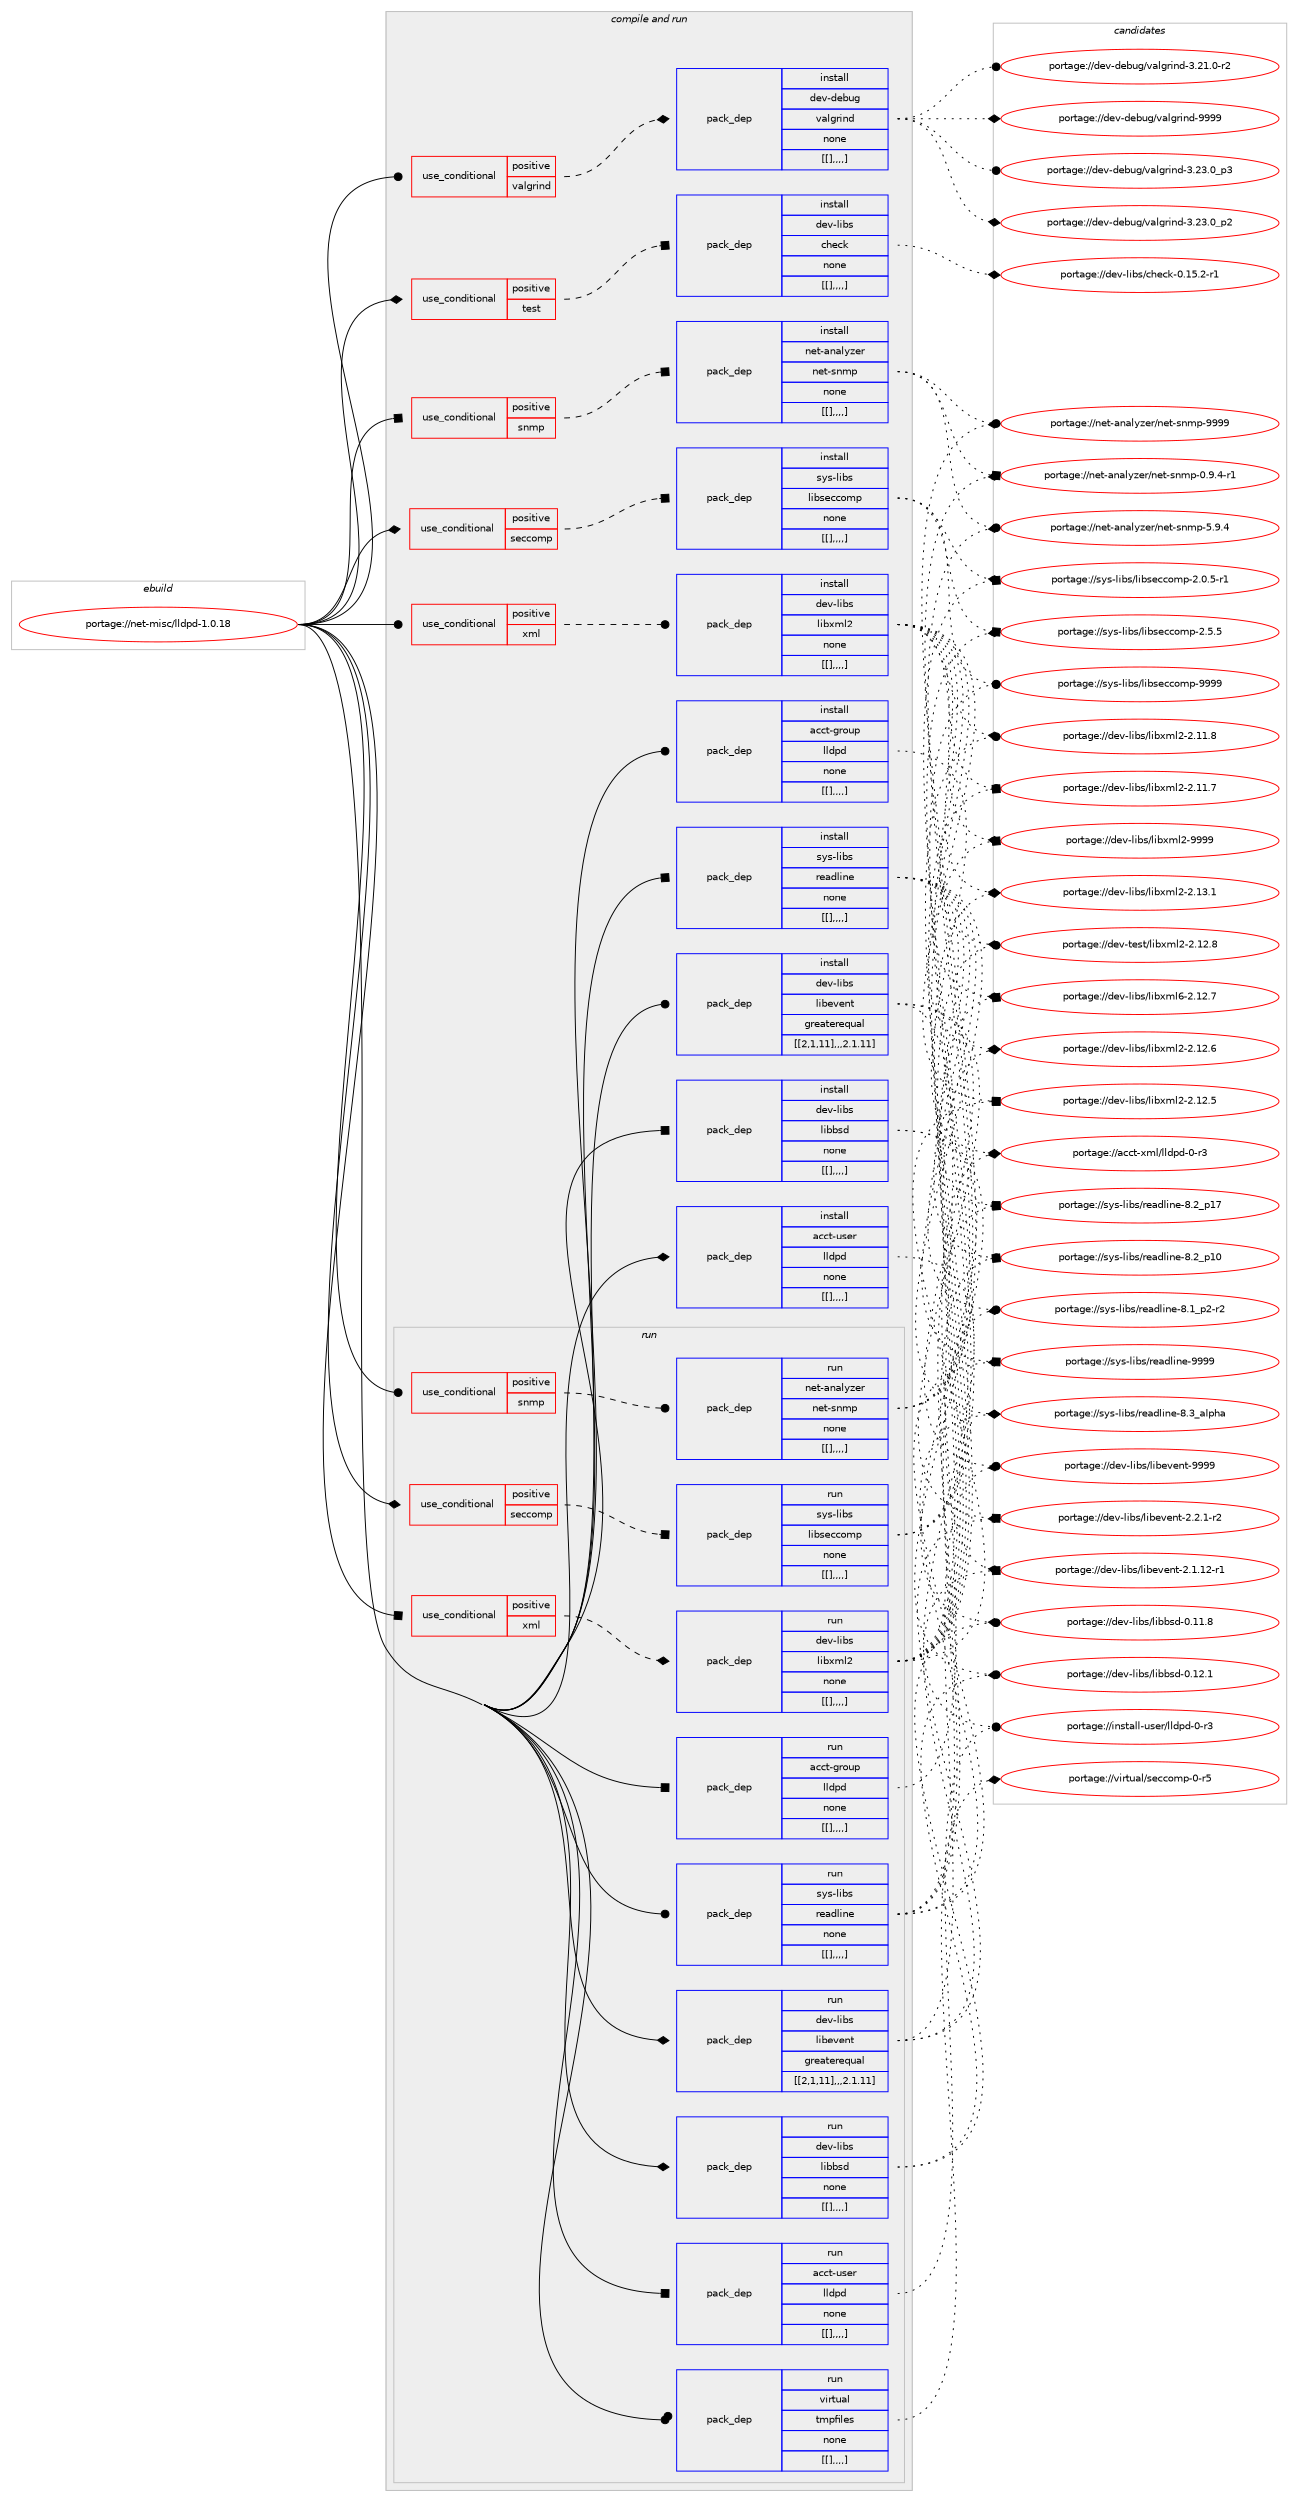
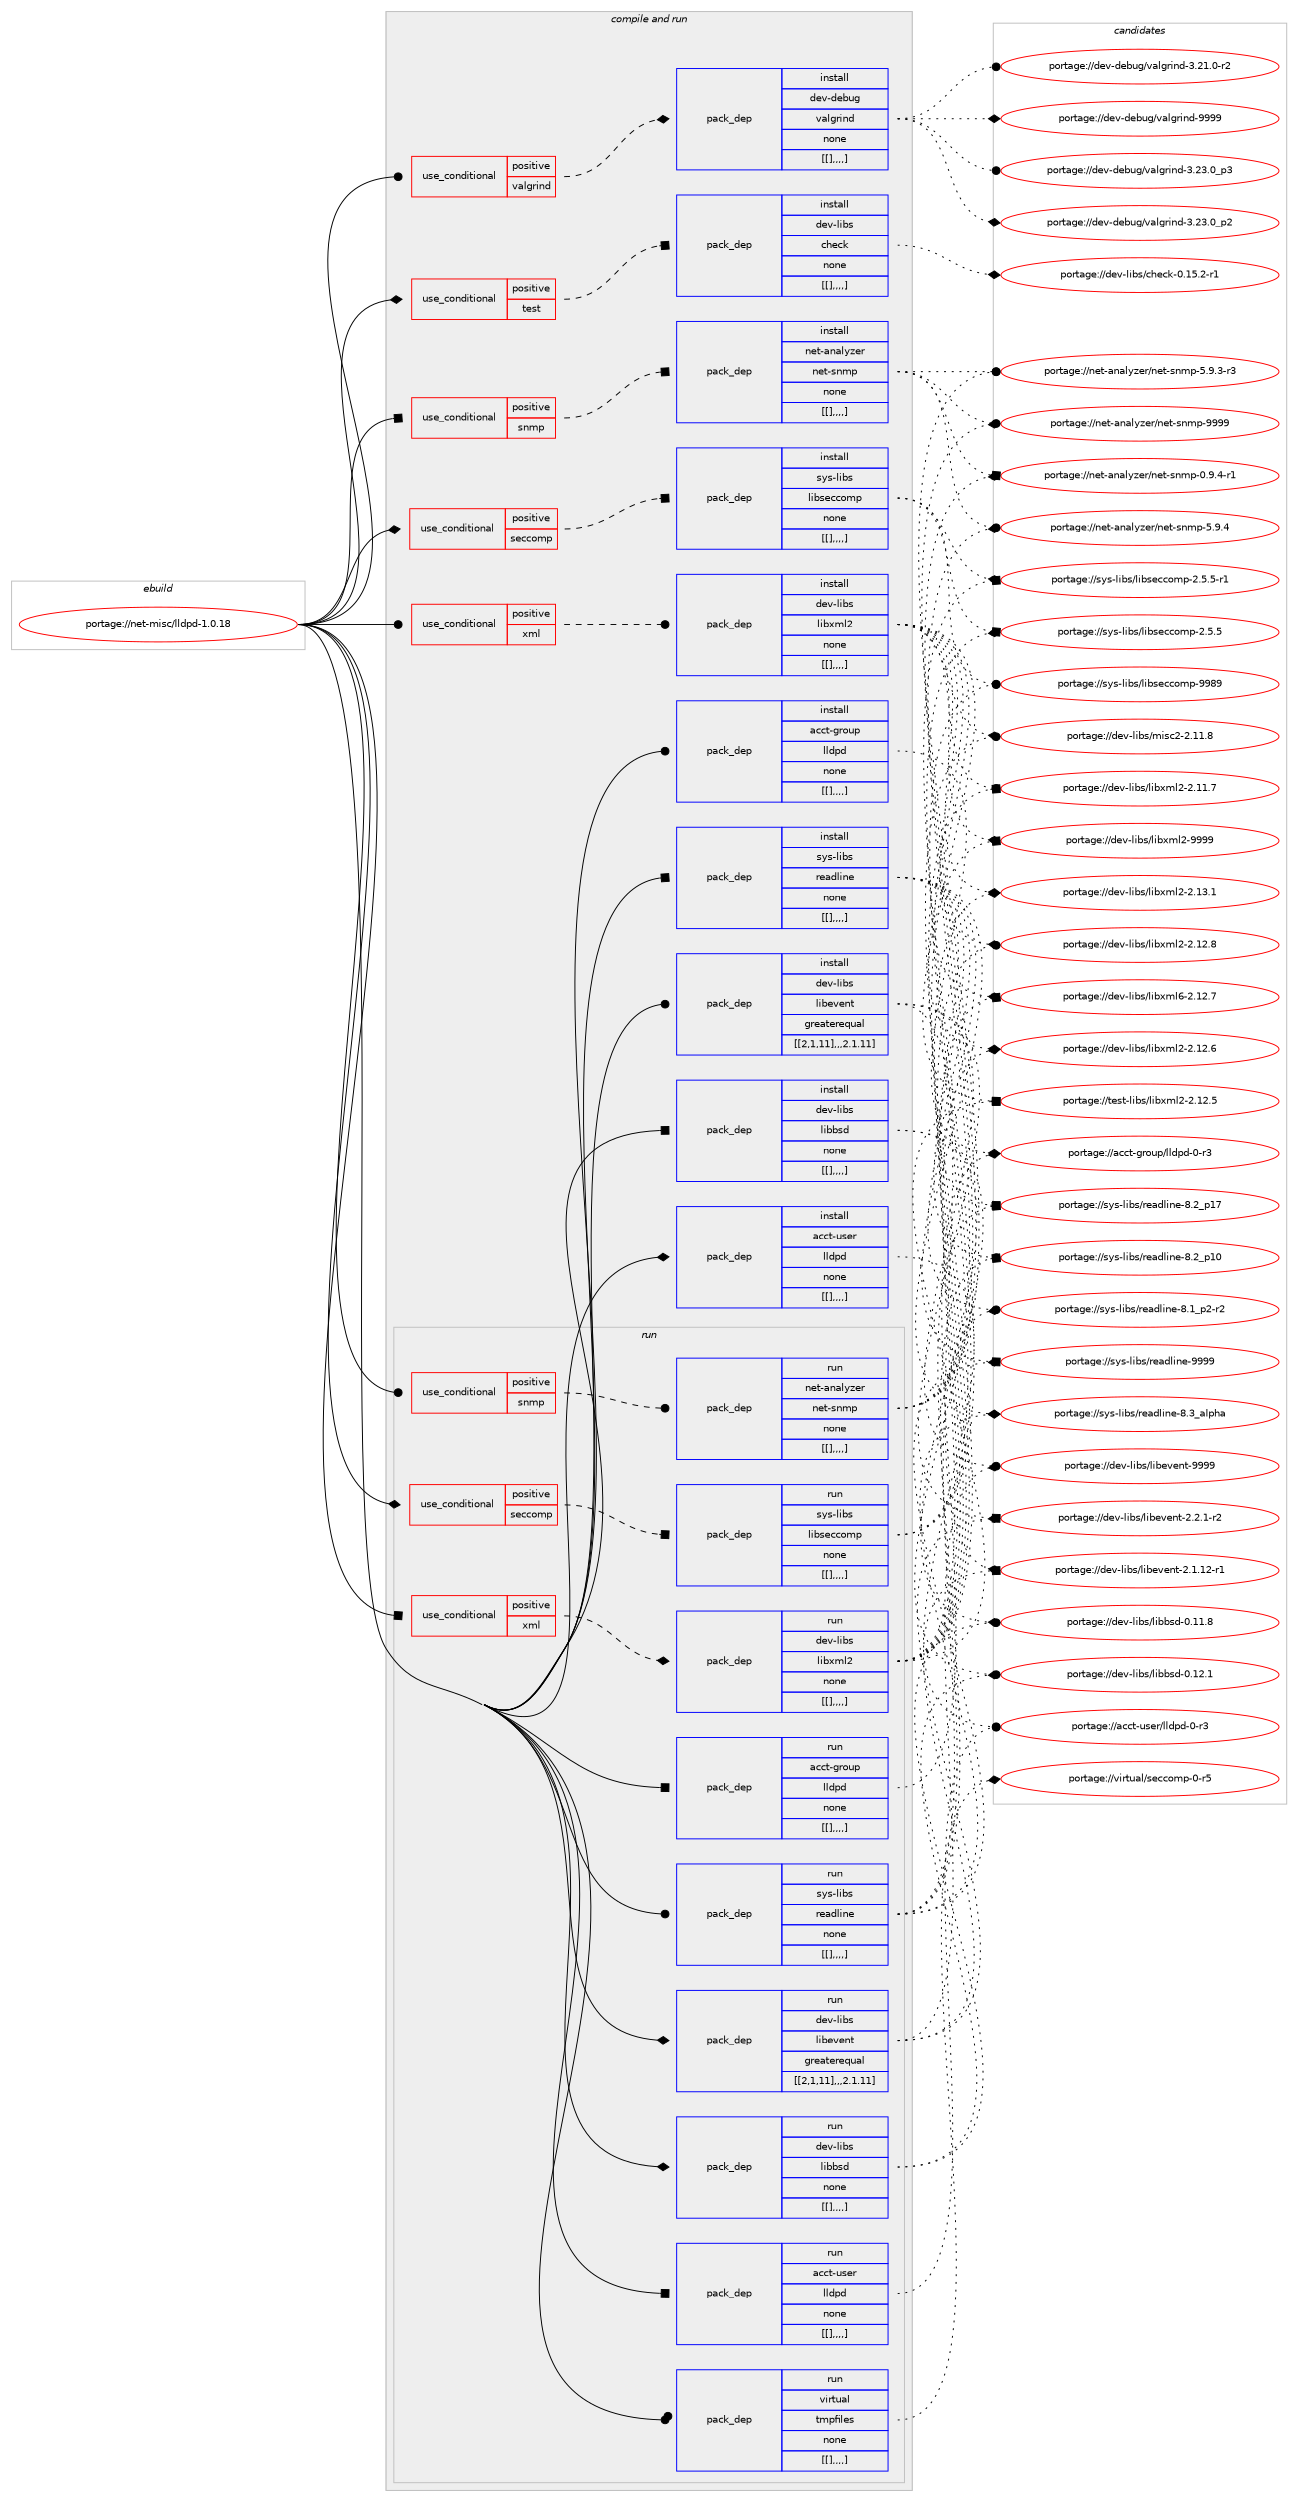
node "portage://net-analyzer/net-snmp-5.9.3-r3": added
node "portage://sys-libs/libseccomp-2.0.5-r1": label "portage://sys-libs/libseccomp-2.0.5-r1" -> "portage://sys-libs/libseccomp-2.5.5-r1"
node "portage://sys-libs/libseccomp-9999": label "portage://sys-libs/libseccomp-9999" -> "portage://sys-libs/libseccomp-9989"
node "portage://dev-libs/libxml2-2.11.8": label "portage://dev-libs/libxml2-2.11.8" -> "portage://dev-libs/misc2-2.11.8"
node "portage://dev-test/libxml2-2.12.8": label "portage://dev-test/libxml2-2.12.8" -> "portage://dev-libs/libxml2-2.12.8"
node "portage://dev-libs/libxml2-2.12.5": label "portage://dev-libs/libxml2-2.12.5" -> "portage://test-libs/libxml2-2.12.5"
node "portage://acct-xml/lldpd-0-r3": label "portage://acct-xml/lldpd-0-r3" -> "portage://acct-group/lldpd-0-r3"
node "portage://install-user/lldpd-0-r3": label "portage://install-user/lldpd-0-r3" -> "portage://acct-user/lldpd-0-r3"
